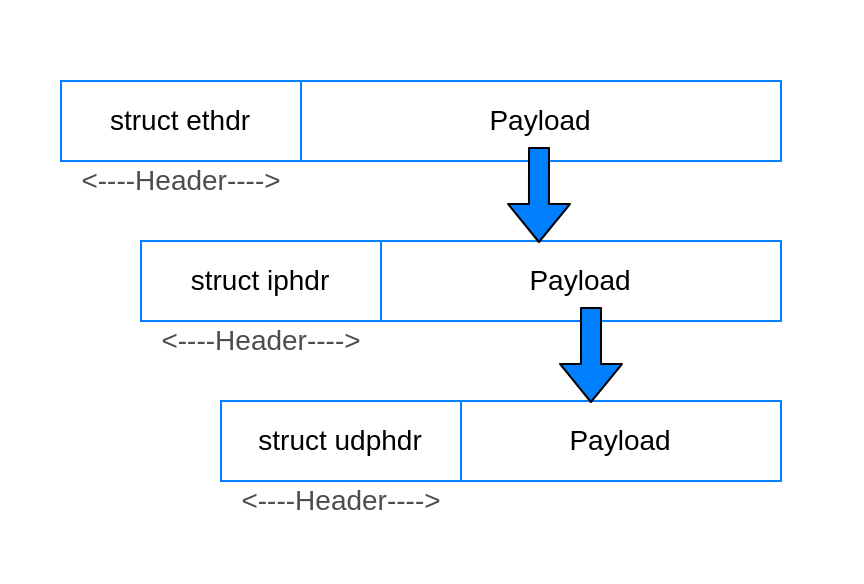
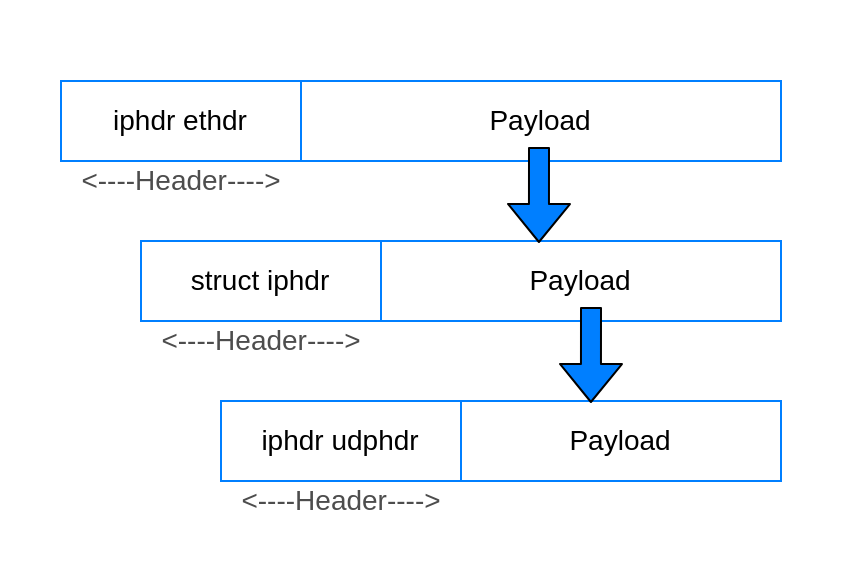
node "struct ethdr": label "struct ethdr" -> "iphdr ethdr"
node "struct udphdr": label "struct udphdr" -> "iphdr udphdr"
